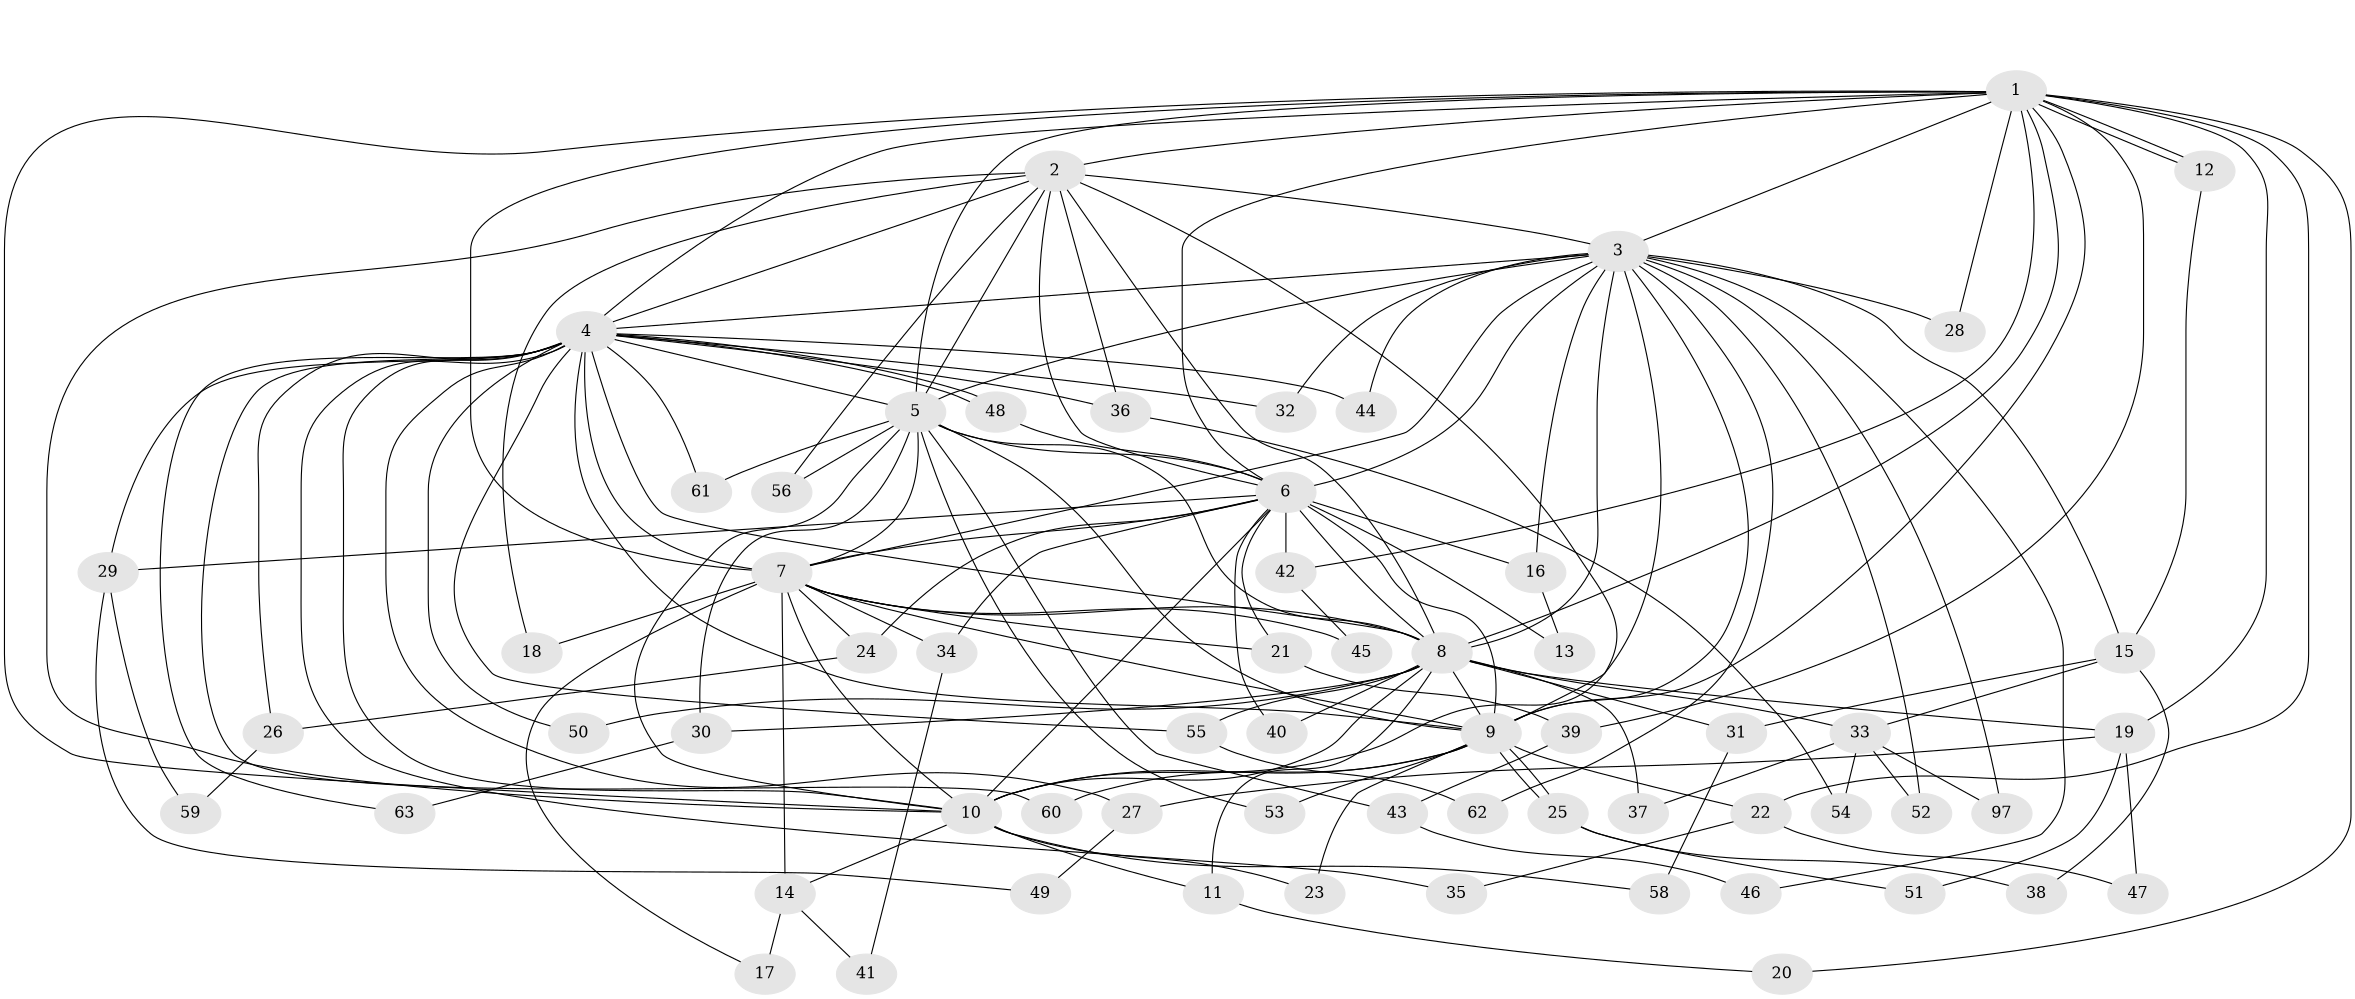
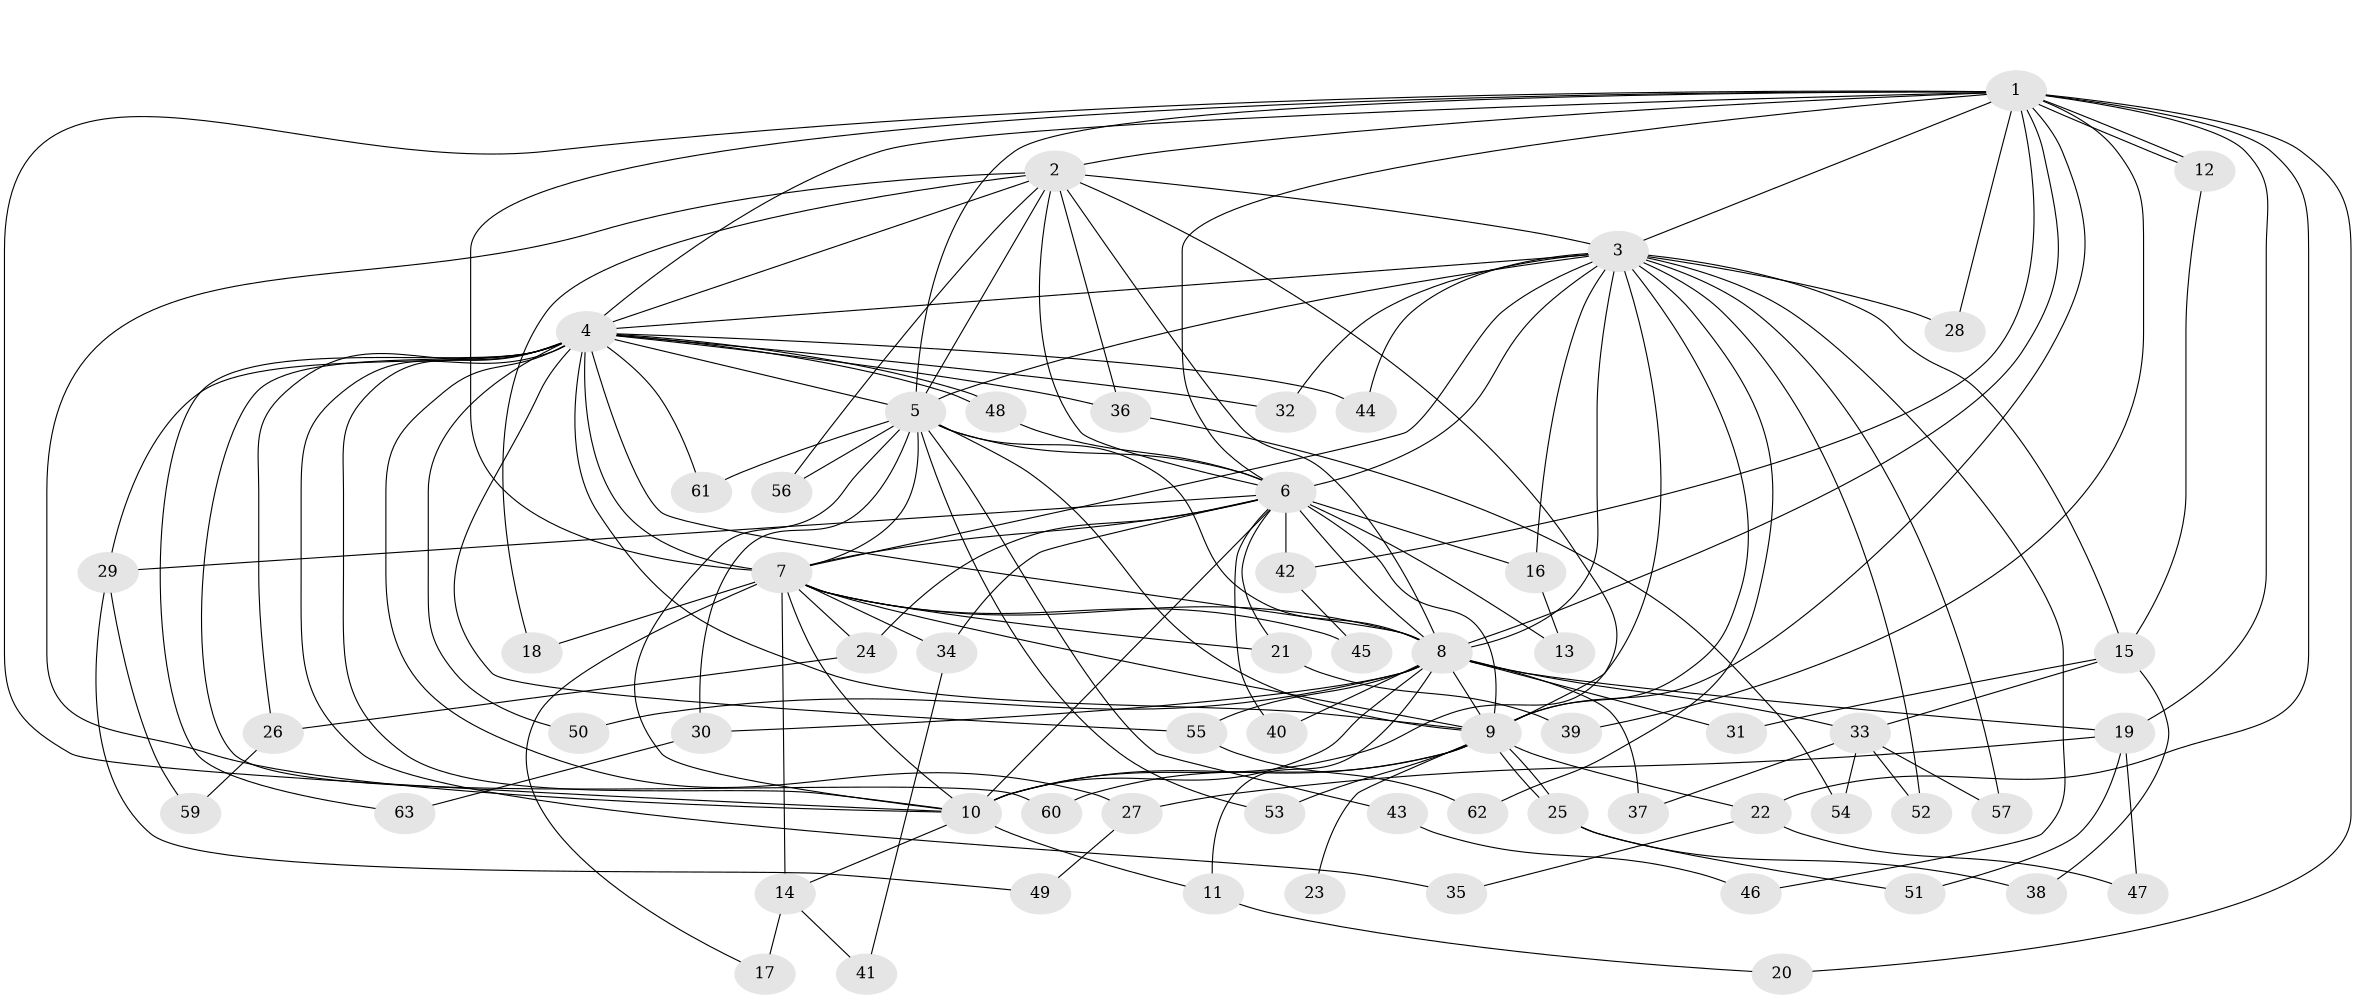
edge "39" -- "43": removed
node "97": label "97" -> "57"
edge "10" -- "23": removed
node "58": removed
